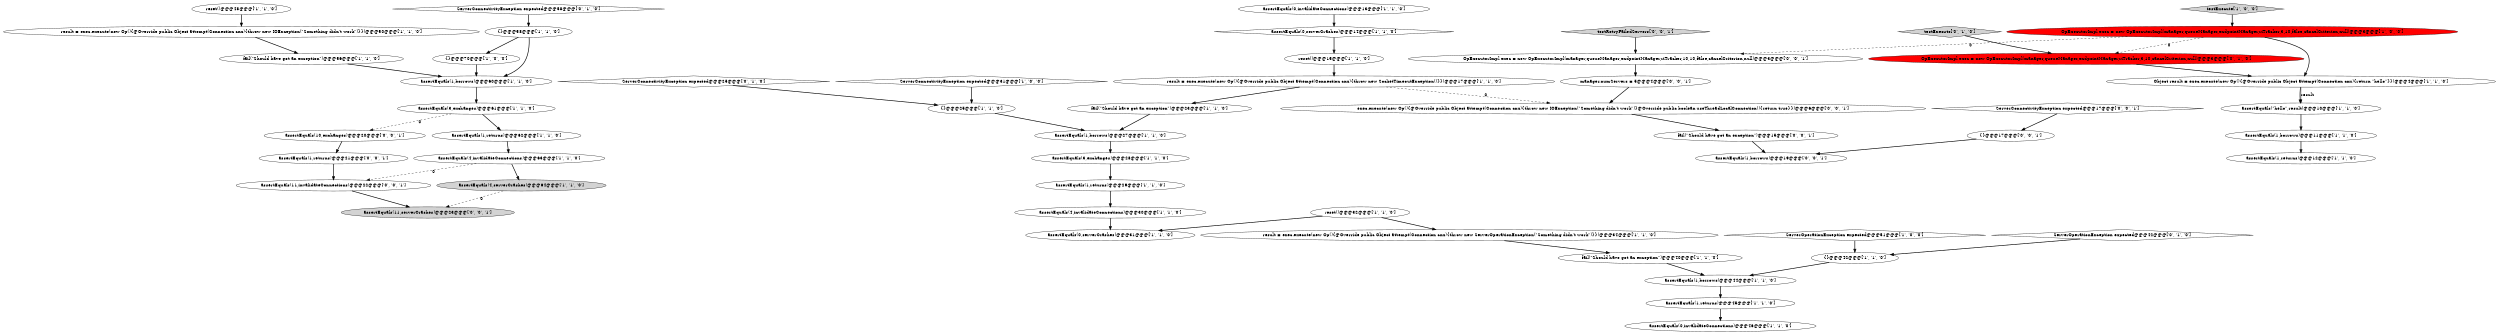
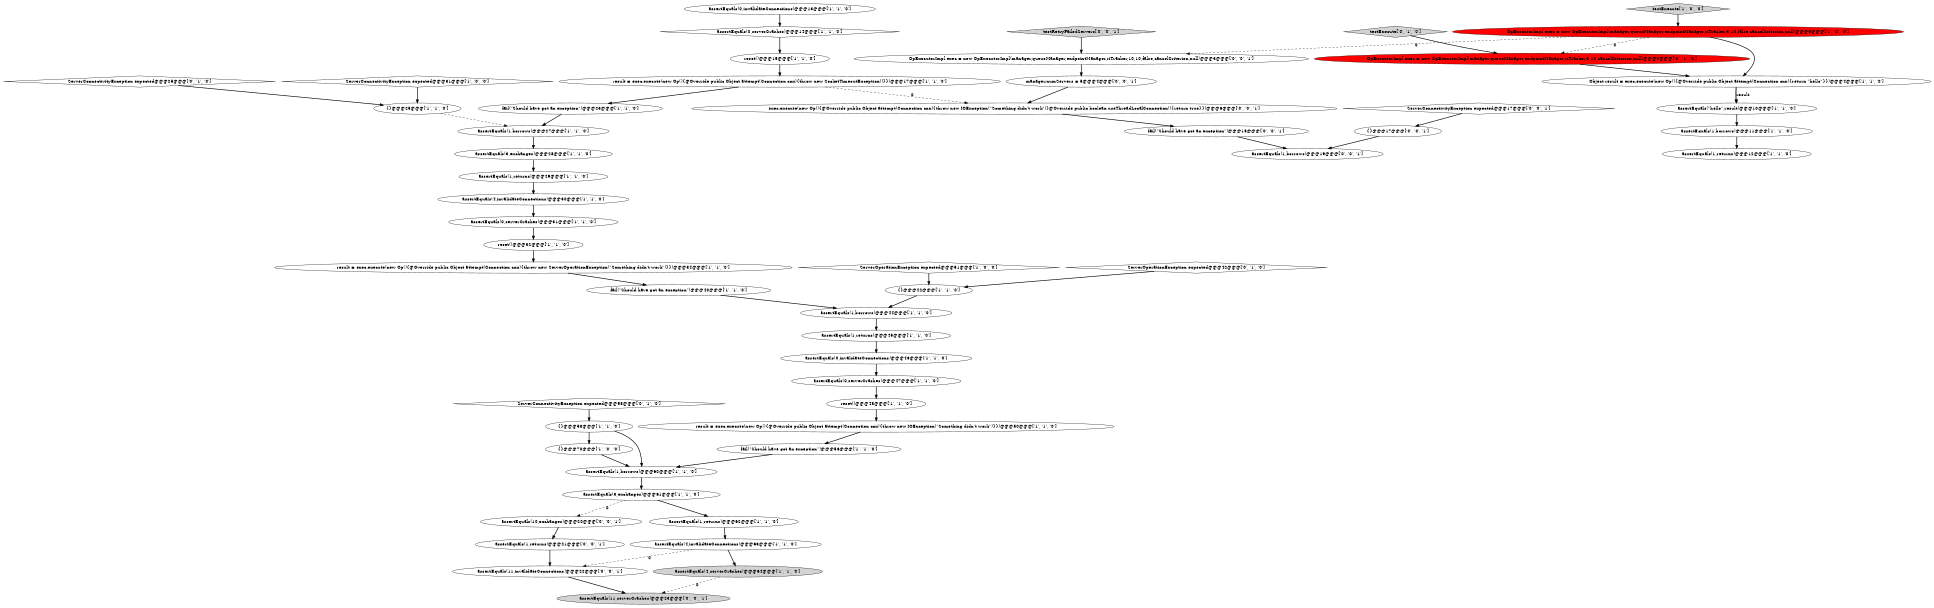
edge "{}@@@25@@@['1', '1', '0']" -> "assertEquals(1,borrows)@@@27@@@['1', '1', '0']": style bold -> dashed
edge "reset()@@@32@@@['1', '1', '0']" -> "assertEquals(0,serverCrashes)@@@31@@@['1', '1', '0']": reversed
node "assertEquals(0,serverCrashes)@@@47@@@['1', '1', '0']": added
